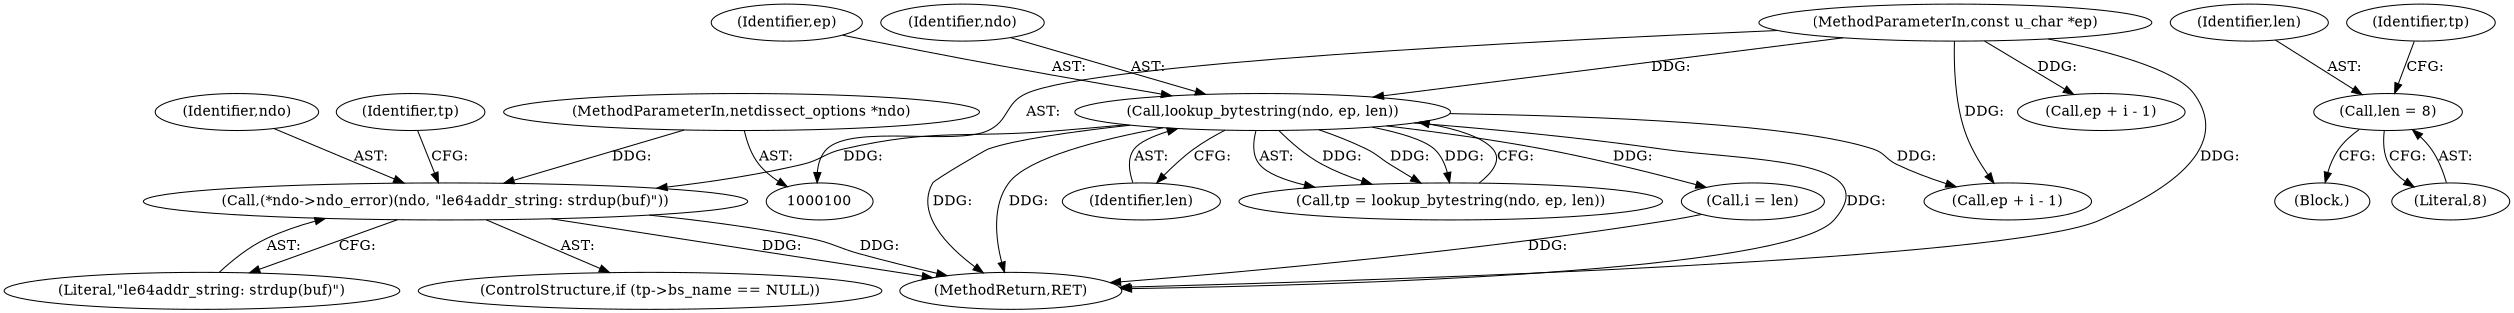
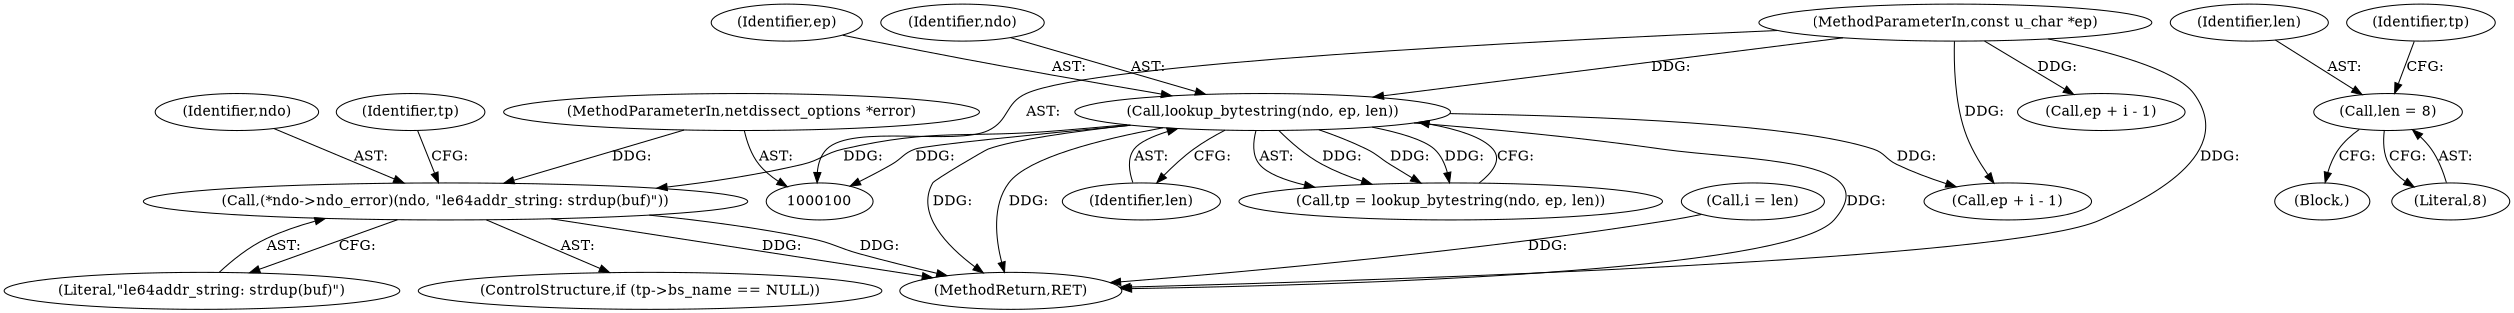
node "(MethodParameterIn,netdissect_options *ndo)": label "(MethodParameterIn,netdissect_options *ndo)" -> "(MethodParameterIn,netdissect_options *error)"
edge "(Call,lookup_bytestring(ndo, ep, len))" -> "(Call,i = len)": now "(Call,lookup_bytestring(ndo, ep, len))" -> "1000100"
